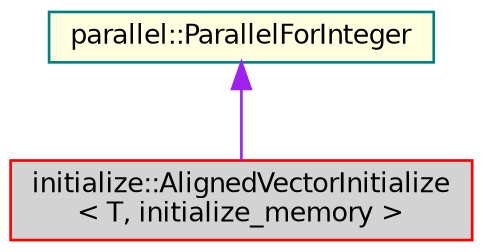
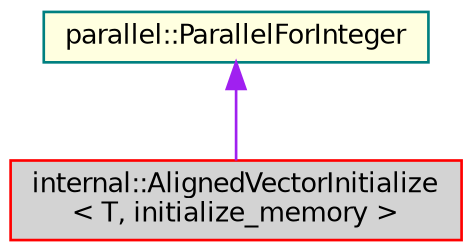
node "initialize::AlignedVectorInitialize < T, initialize_memory >": label "initialize::AlignedVectorInitialize < T, initialize_memory >" -> "internal::AlignedVectorInitialize < T, initialize_memory >"
